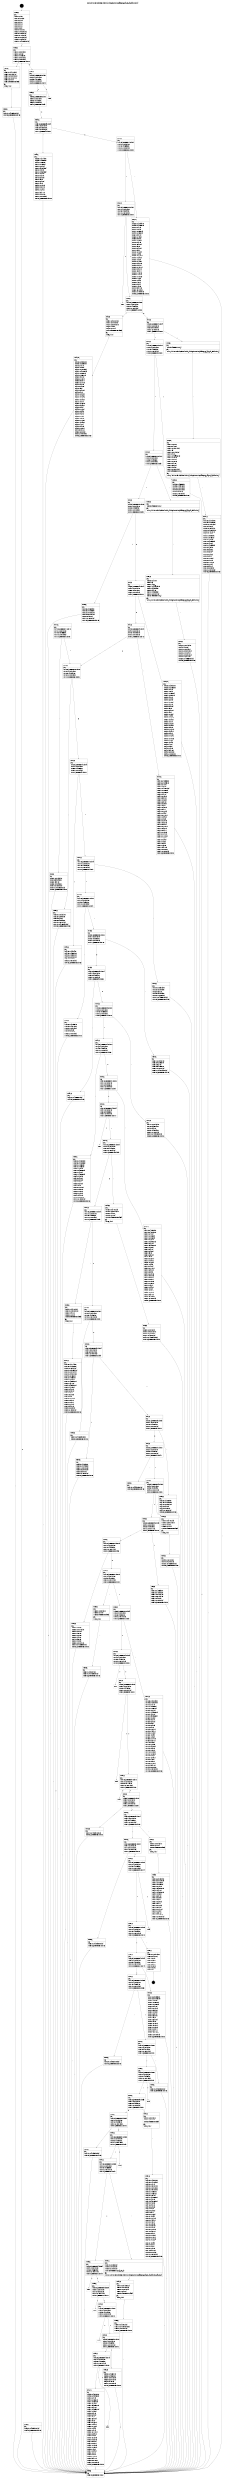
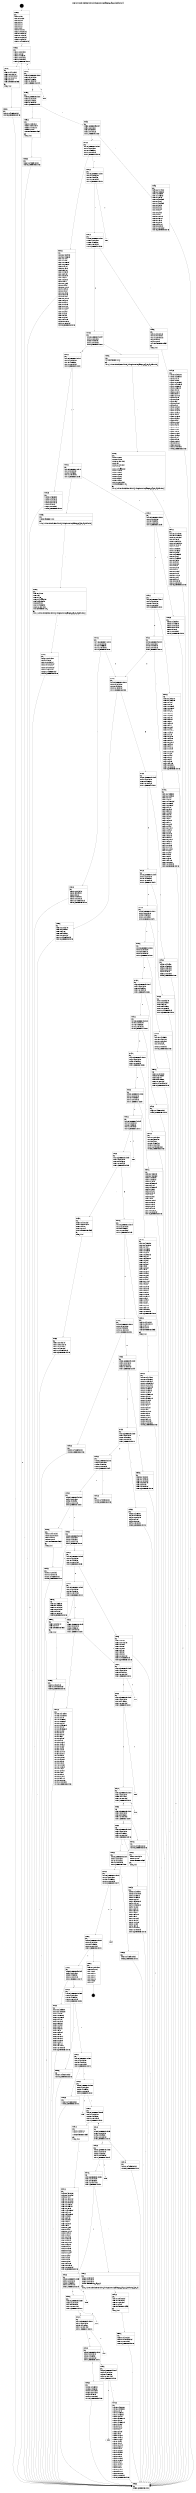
node "0x40254e [23]": added
